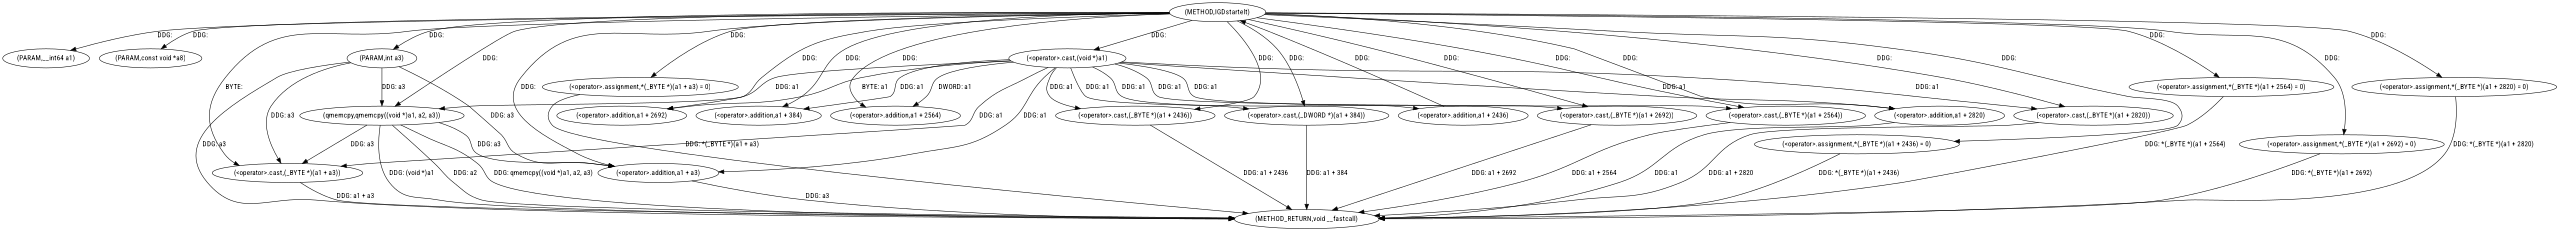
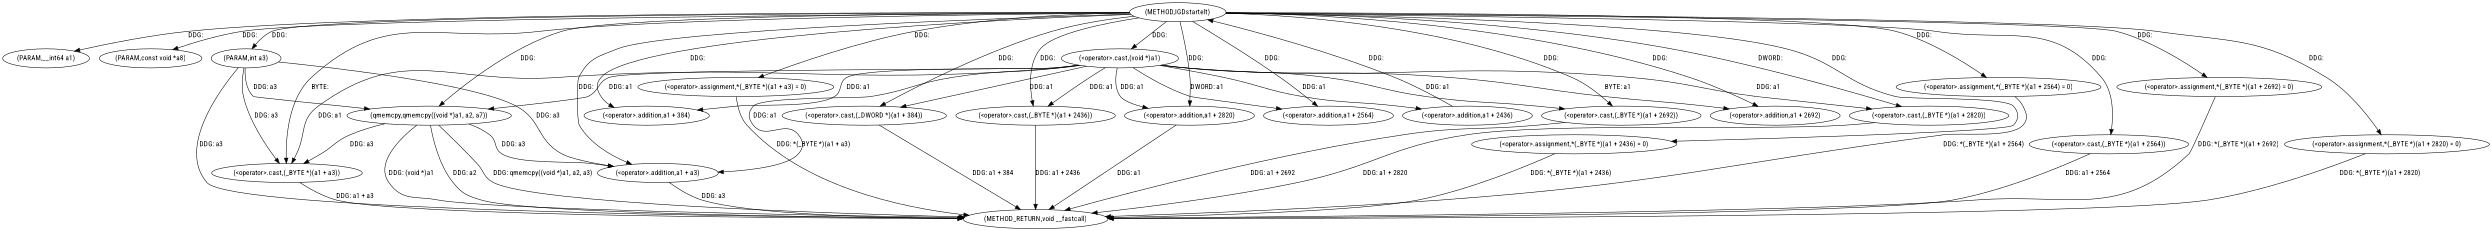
edge "(METHOD,IGDstartelt)" -> "(<operator>.cast,(_BYTE *)(a1 + 2820))": label "DDG: " -> "DWORD: "
edge "(<operator>.cast,(void *)a1)" -> "(<operator>.cast,(_BYTE *)(a1 + 2564))": removed, label "DDG: a1"
node "(qmemcpy,qmemcpy((void *)a1, a2, a3))": label "(qmemcpy,qmemcpy((void *)a1, a2, a3))" -> "(qmemcpy,qmemcpy((void *)a1, a2, a7))"
